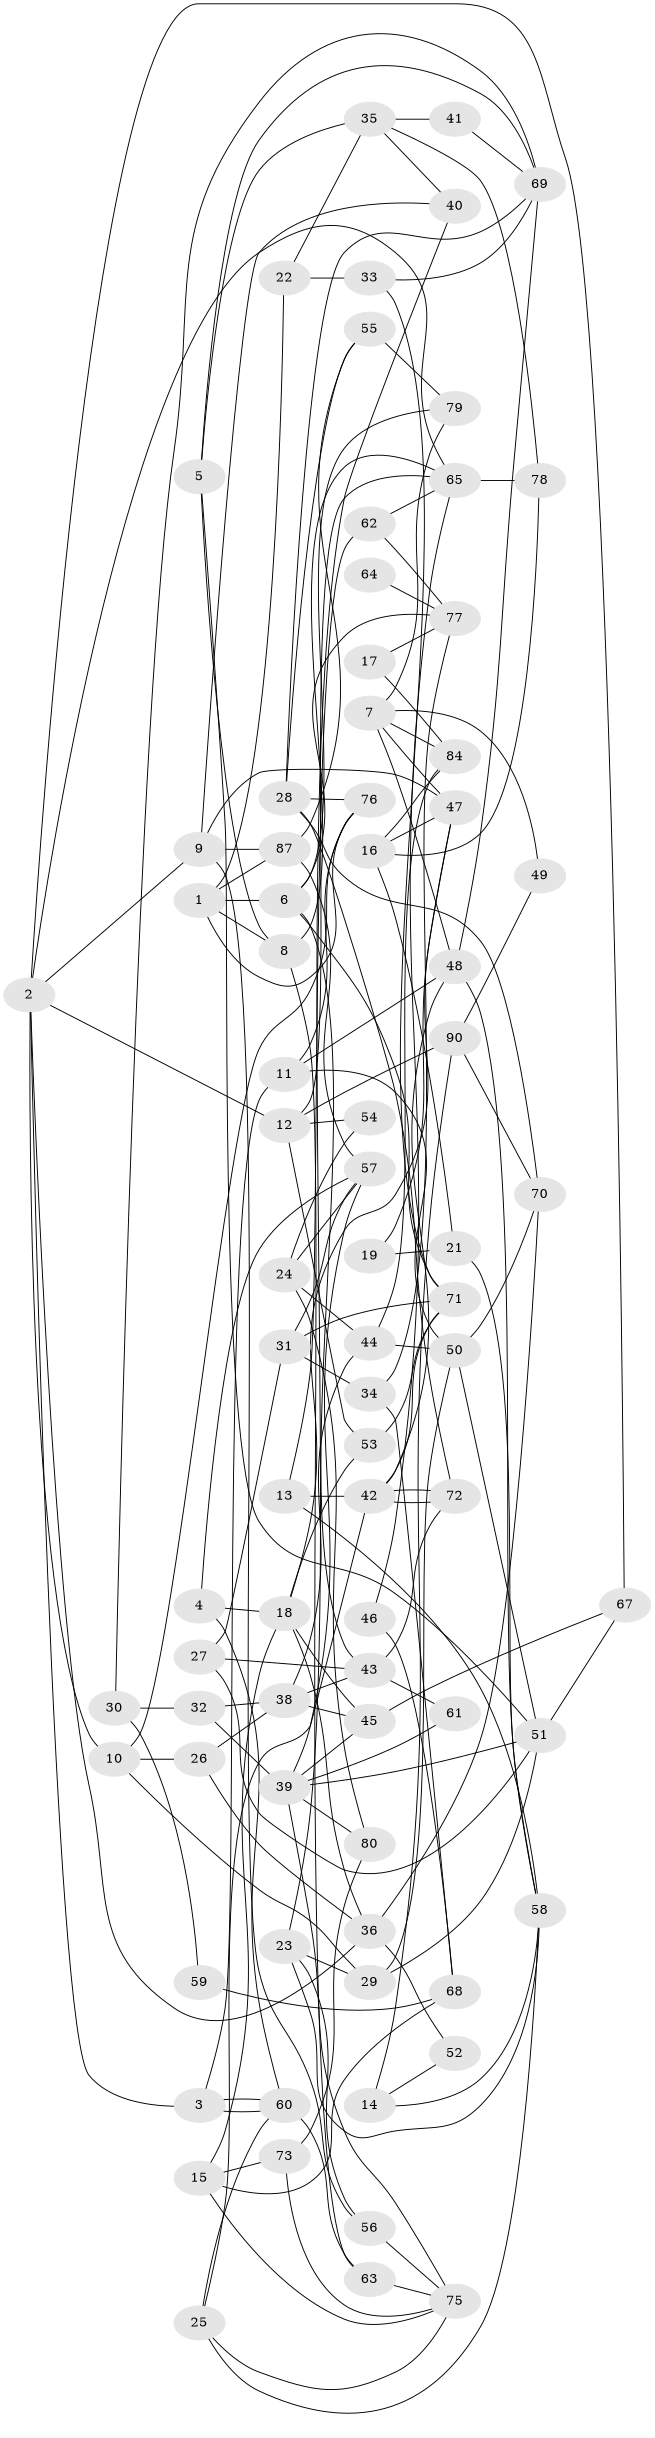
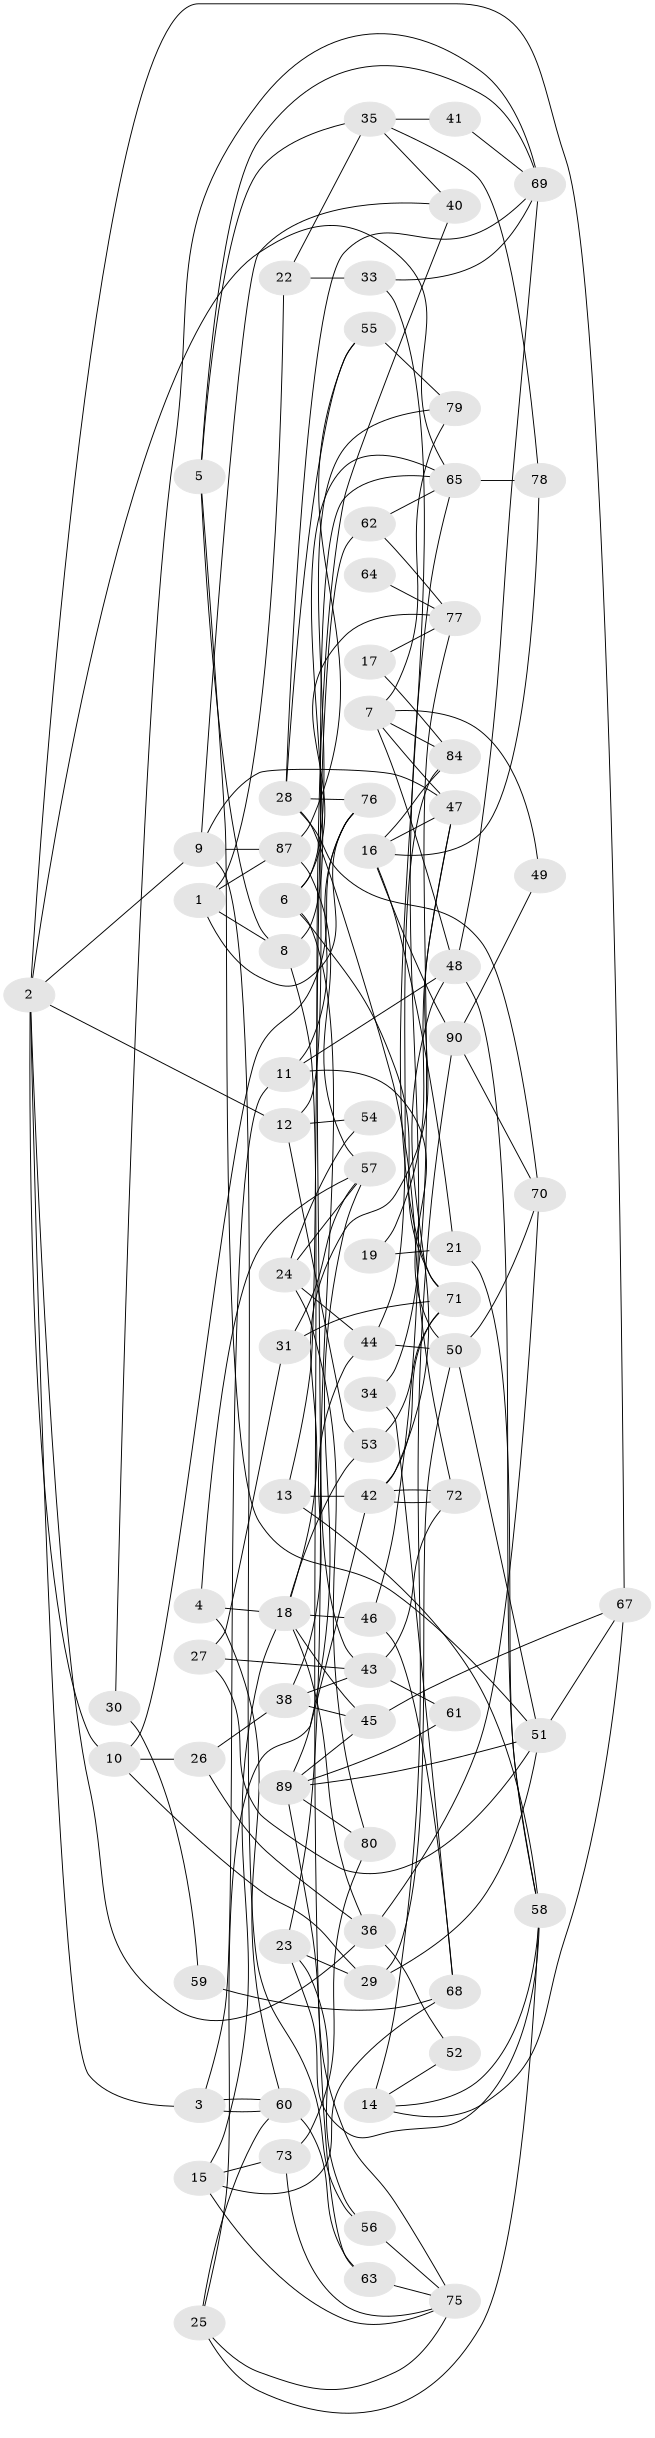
edge "1" -- "6": removed
edge "90" -- "12": now "90" -- "16"
edge "31" -- "34": removed
edge "18" -- "46": added
node "32": removed
node "39": label "39" -> "89"
edge "67" -- "14": added
